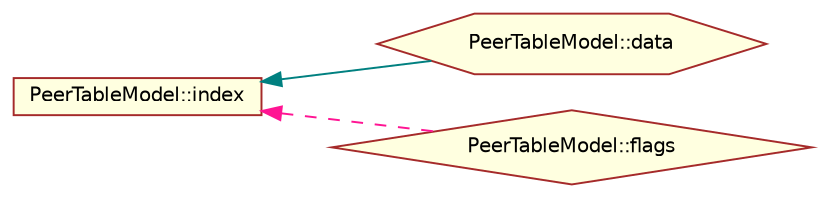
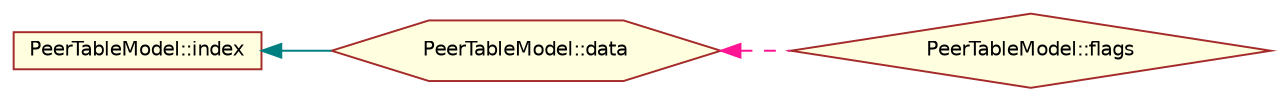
edge "PeerTableModel::flags" -> "PeerTableModel::index": now "PeerTableModel::flags" -> "PeerTableModel::data"
